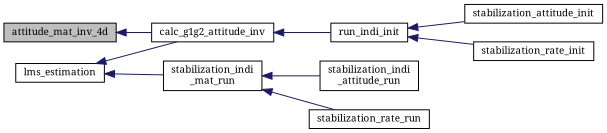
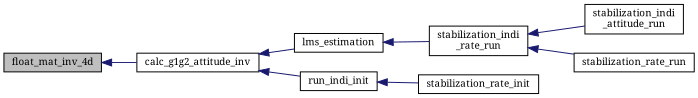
node "stabilization_attitude_init": removed
node "attitude_mat_inv_4d": label "attitude_mat_inv_4d" -> "float_mat_inv_4d"
edge "calc_g1g2_attitude_inv" -> "lms_estimation": reversed
node "stabilization_indi _mat_run": label "stabilization_indi _mat_run" -> "stabilization_indi _rate_run"
